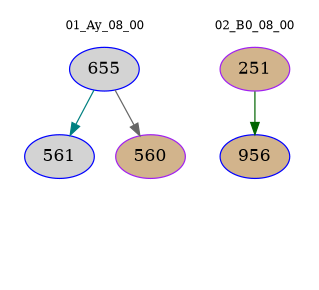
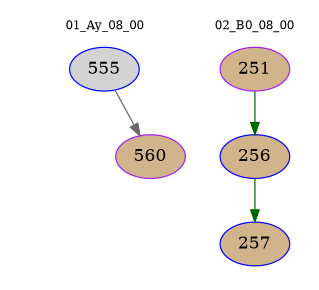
node "655": label "655" -> "555"
node "561": removed
node "956": label "956" -> "256"
node "257": added
